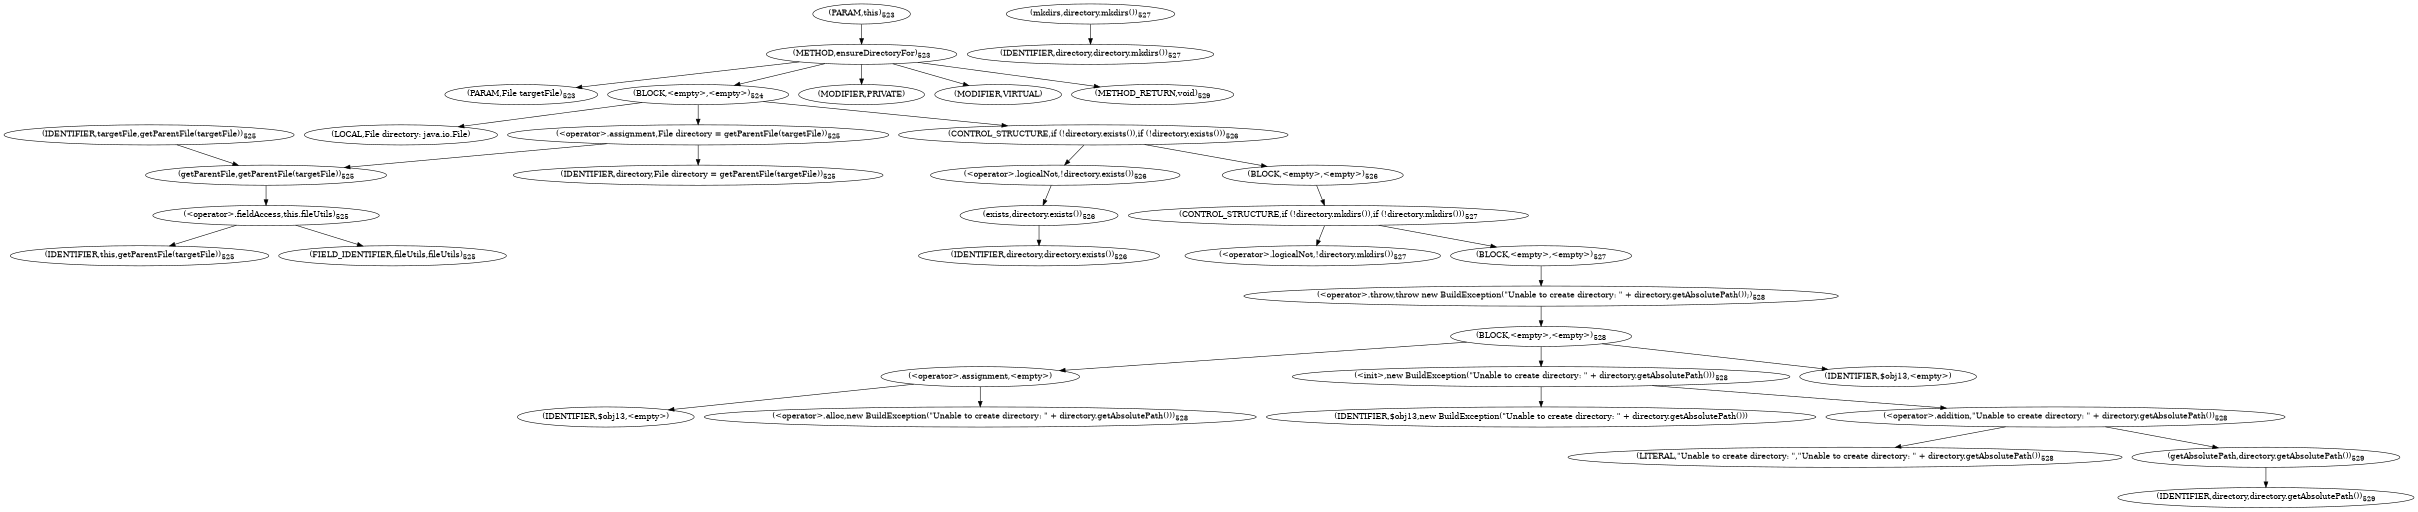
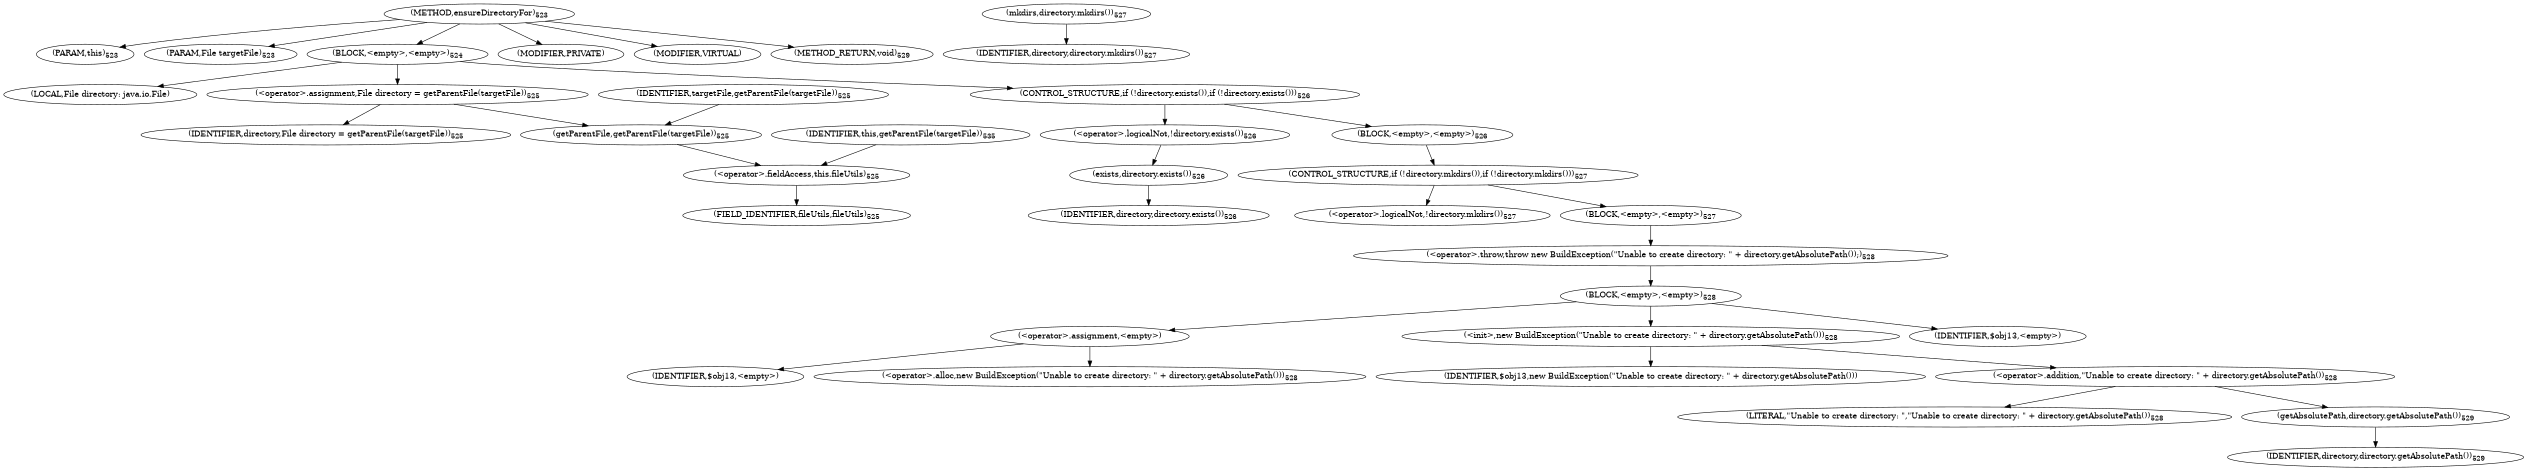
edge "(PARAM,this)" -> "(METHOD,ensureDirectoryFor)": reversed
edge "(<operator>.fieldAccess,this.fileUtils)" -> "(IDENTIFIER,this,getParentFile(targetFile))": reversed
node "(IDENTIFIER,this,getParentFile(targetFile))": text "525" -> "535"
